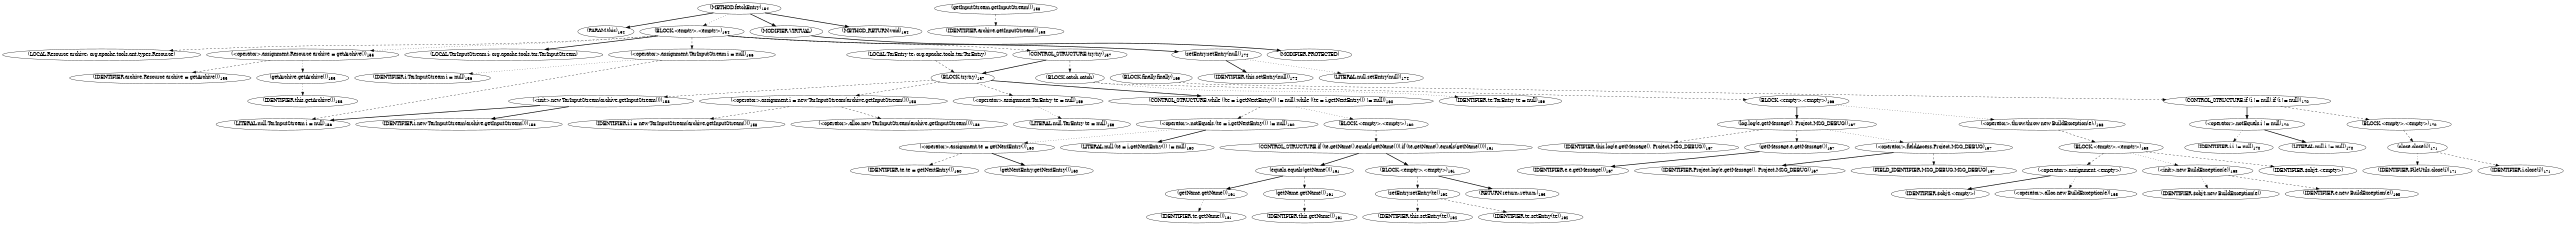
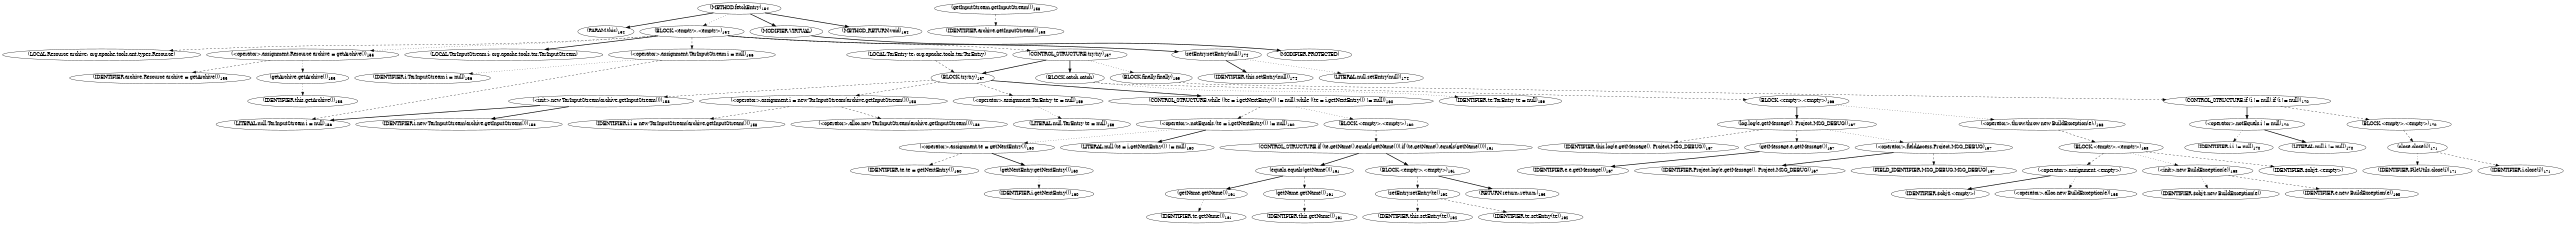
edge "(CONTROL_STRUCTURE,try,try)" -> "(BLOCK,catch,catch)": style dashed -> bold
edge "(CONTROL_STRUCTURE,try,try)" -> "(BLOCK,finally,finally)": added
node "(IDENTIFIER,i,getNextEntry())": added
